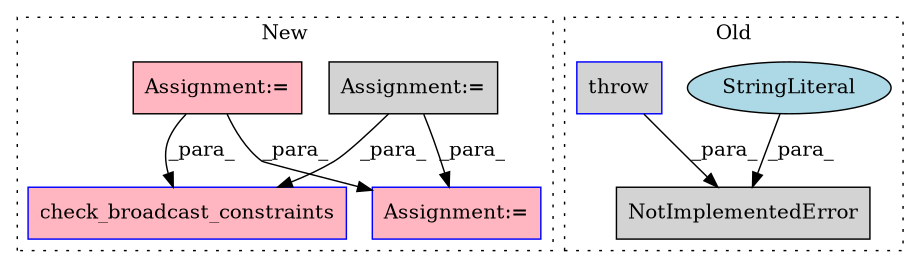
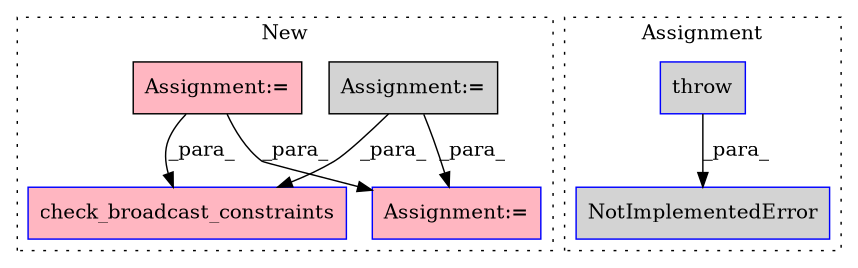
cluster "Old": label "Old" -> "Assignment"
node "StringLiteral": removed
node "NotImplementedError": color black -> blue
